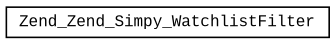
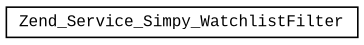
node "Zend_Zend_Simpy_WatchlistFilter": label "Zend_Zend_Simpy_WatchlistFilter" -> "Zend_Service_Simpy_WatchlistFilter"
